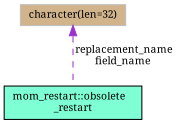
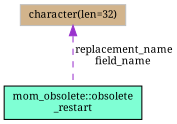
node "mom_restart::obsolete _restart": label "mom_restart::obsolete _restart" -> "mom_obsolete::obsolete _restart"
